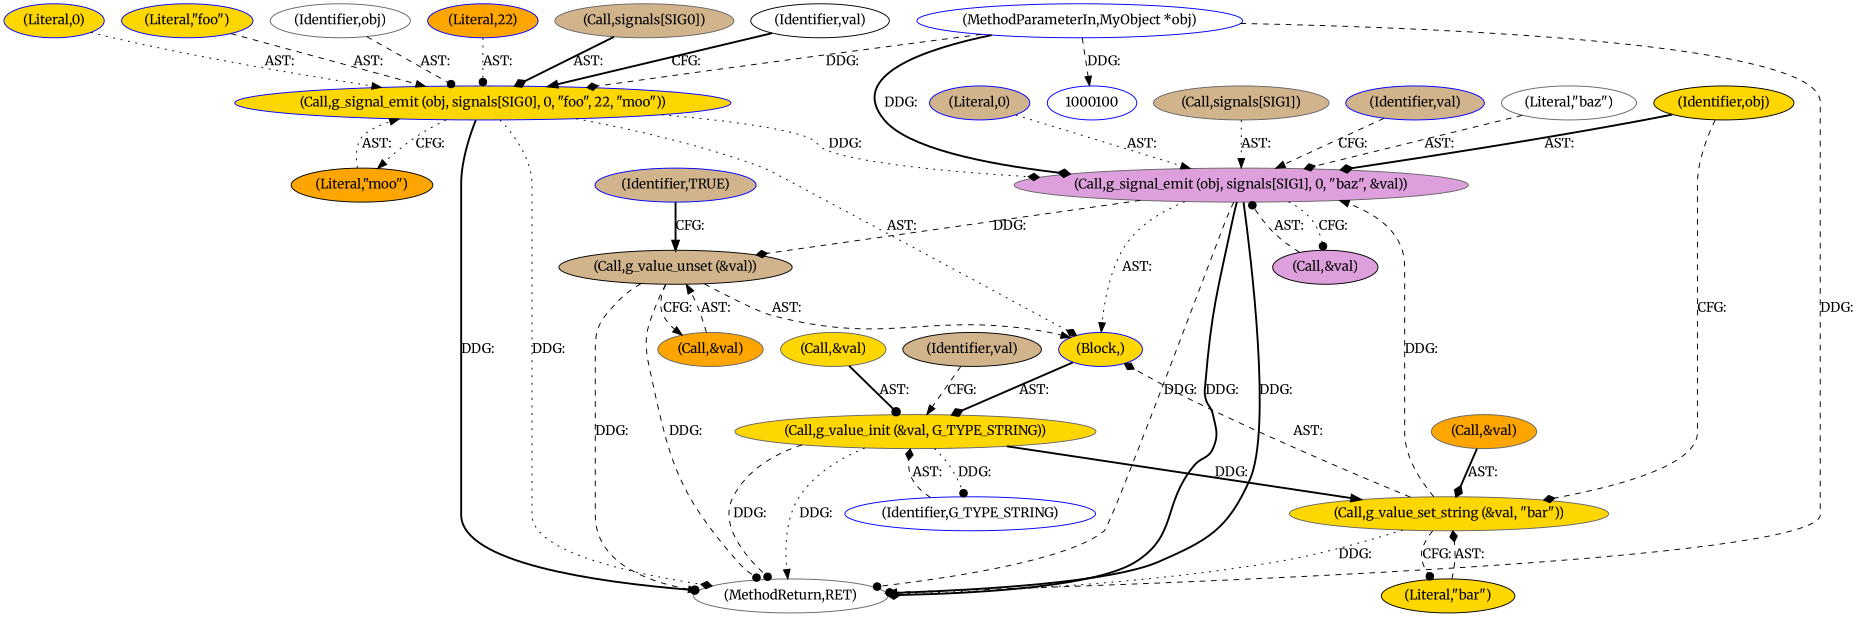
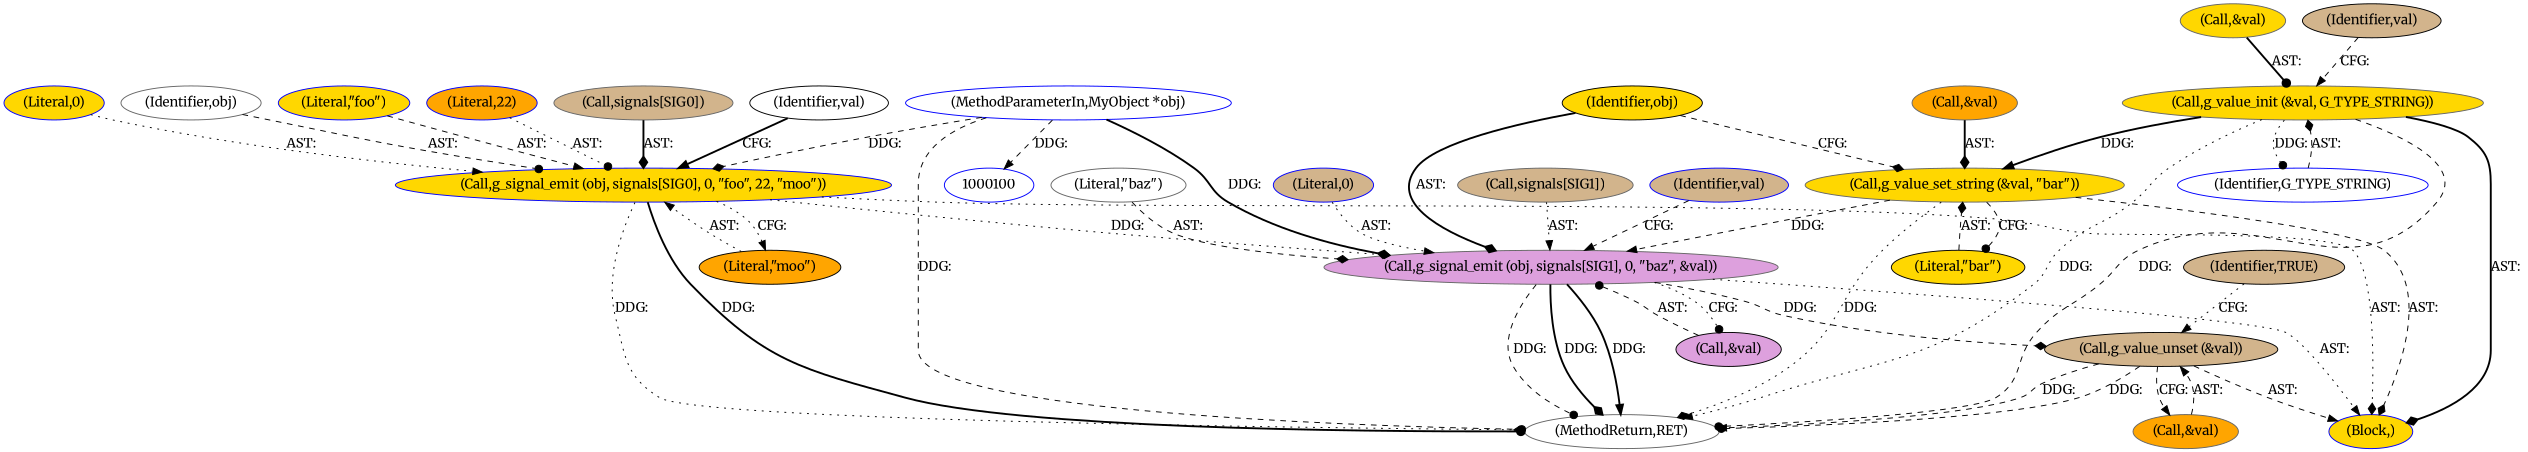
node "(Identifier,TRUE)": color blue -> black
edge "(Identifier,TRUE)" -> "(Call,g_value_unset (&val))": style bold -> dotted
edge "(Block,)" -> "(Call,g_value_init (&val, G_TYPE_STRING))": reversed
